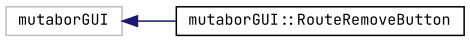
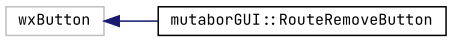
node "mutaborGUI": label "mutaborGUI" -> "wxButton"
